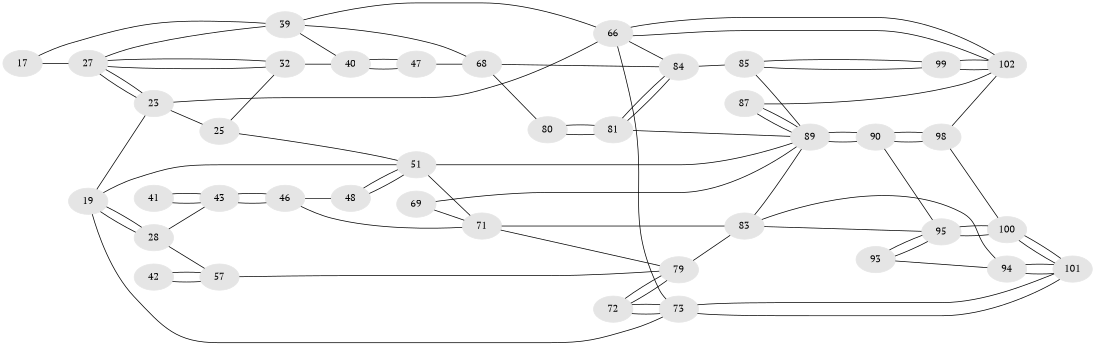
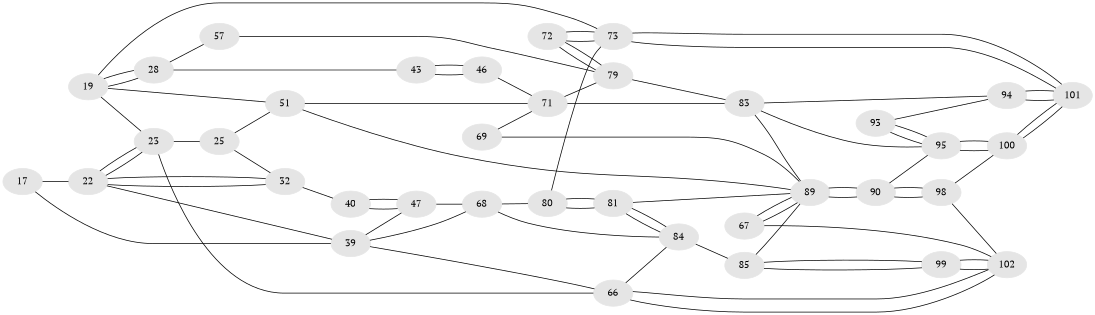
edge "39" -- "40": now "39" -- "47"
node "27": label "27" -> "22"
node "87": label "87" -> "67"
edge "66" -- "73": now "80" -- "73"
node "41": removed
node "48": removed
node "42": removed
